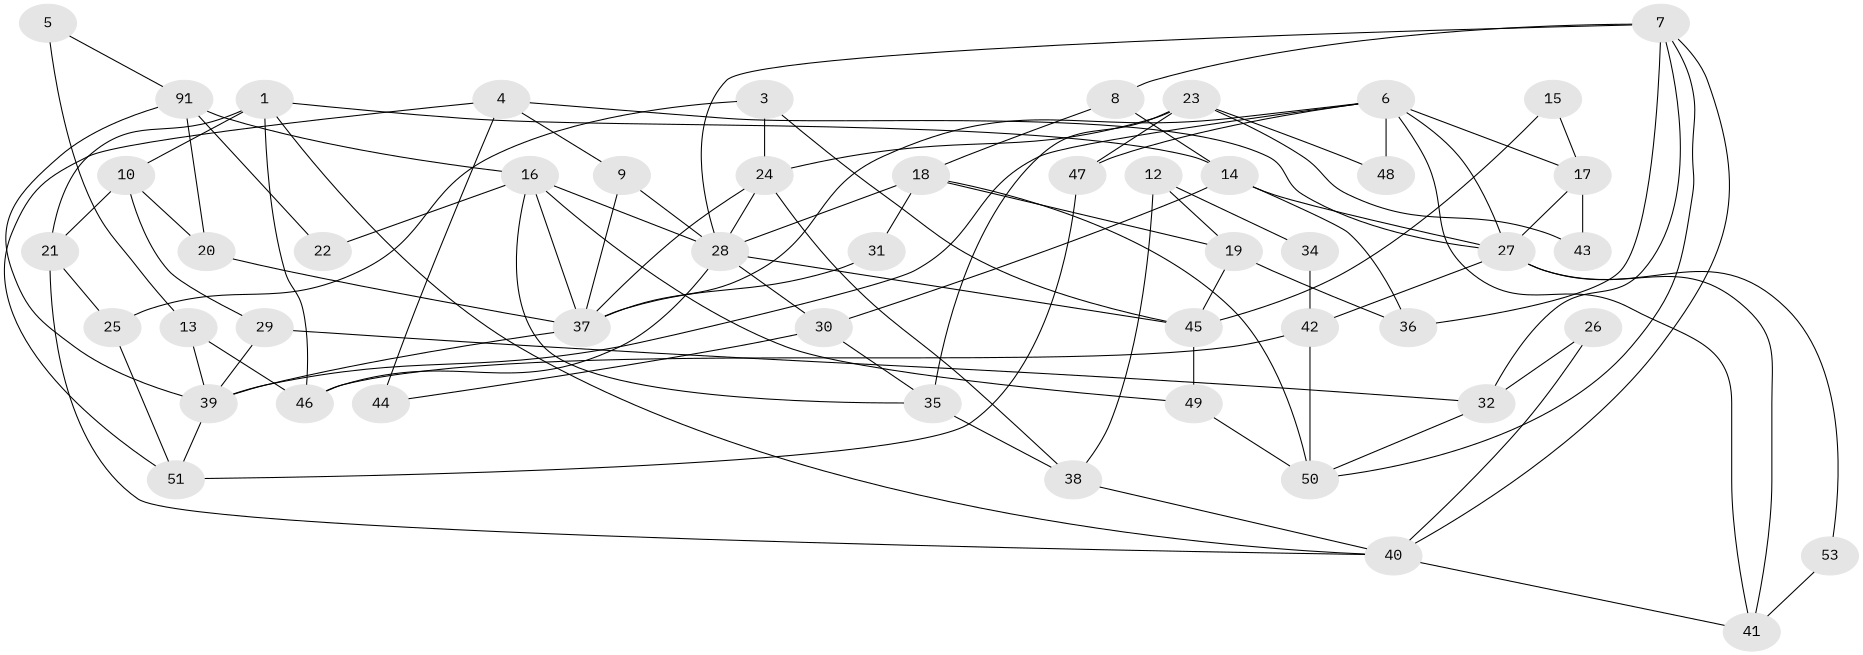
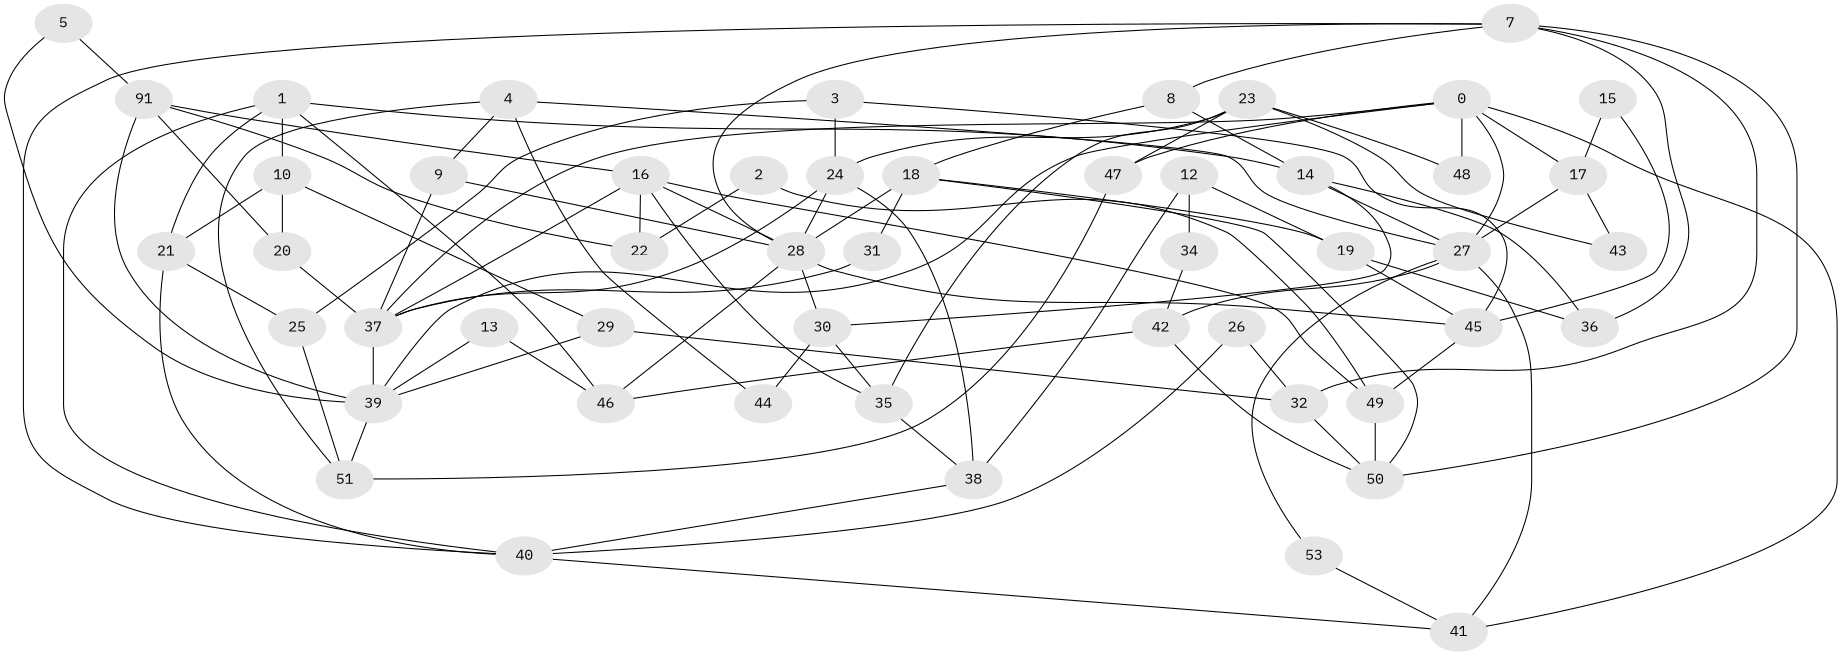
node "6": label "6" -> "0"
node "2": added
edge "5" -- "13": now "5" -- "39"
